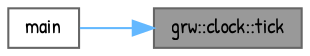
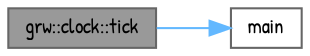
edge "main" -> "grw::clock::tick": reversed
